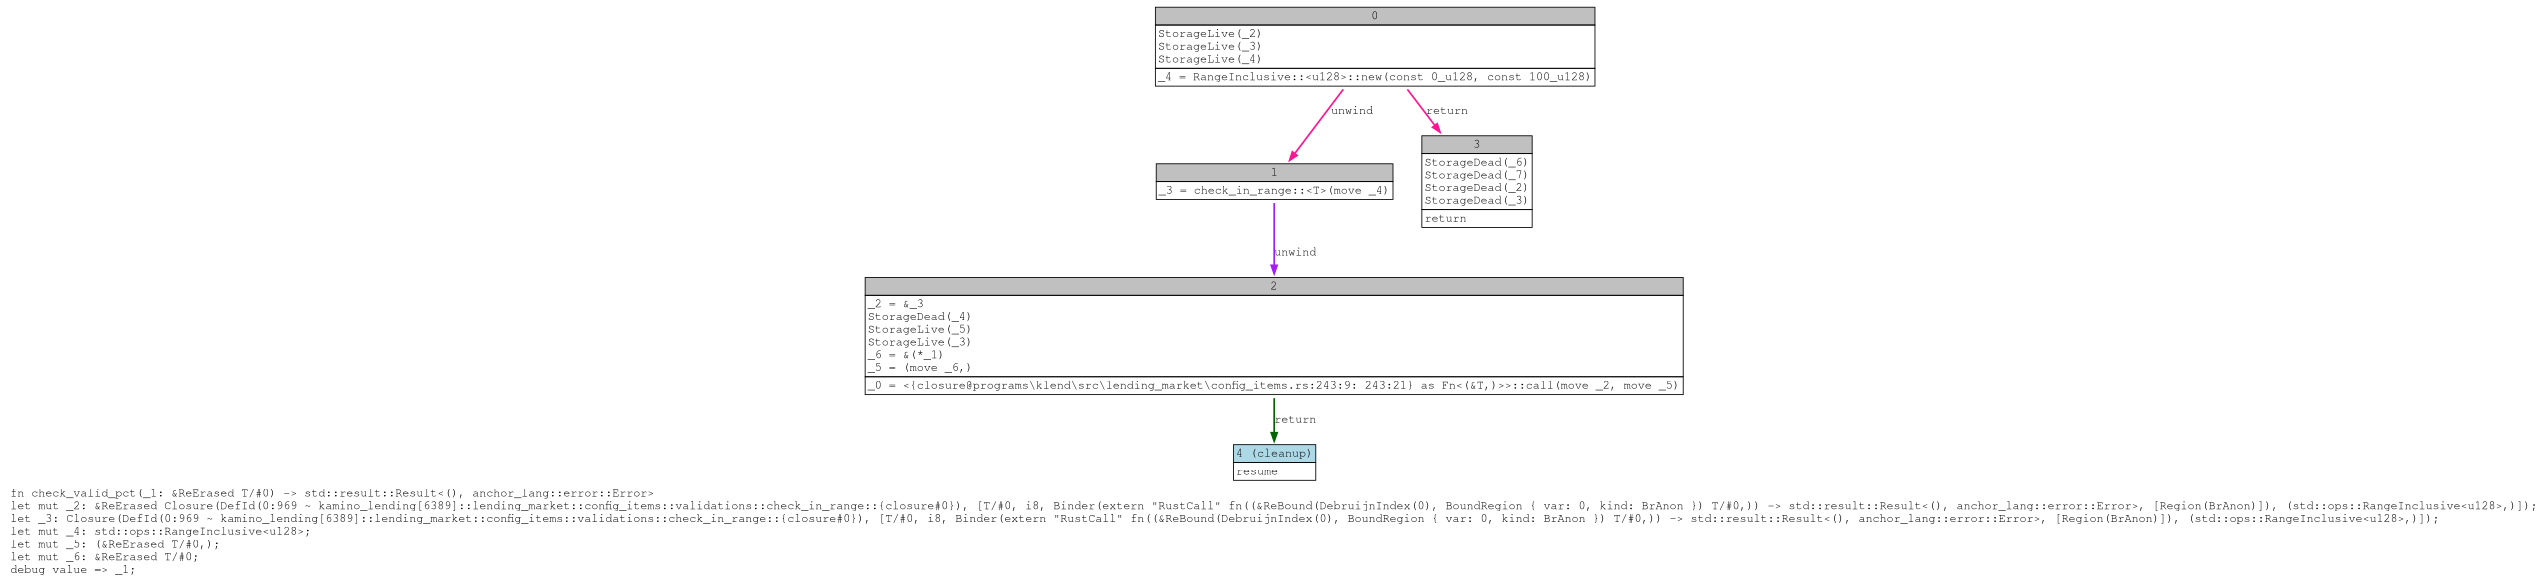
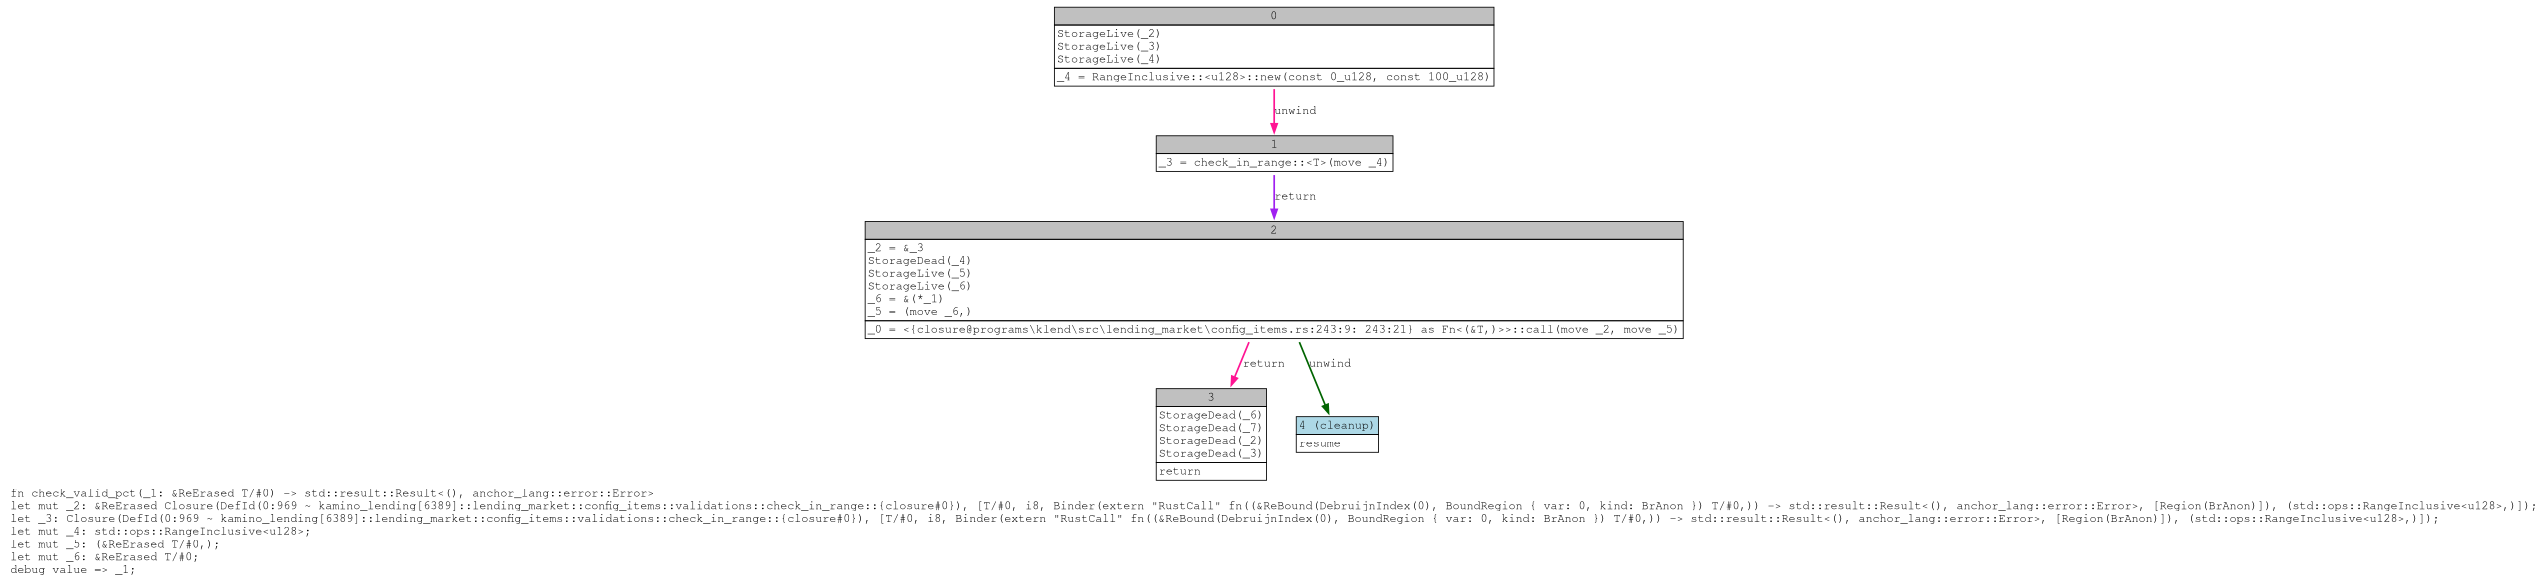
edge "0" -> "3": now "2" -> "3"
edge "1" -> "2": label "unwind" -> "return"
node "2": text "StorageLive(_3)" -> "StorageLive(_6)"
edge "2" -> "4 (cleanup)": label "return" -> "unwind"
